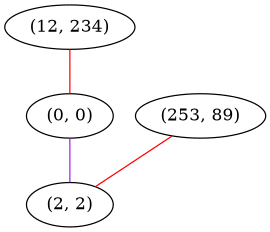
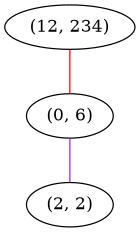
node "(0, 0)": label "(0, 0)" -> "(0, 6)"
node "(253, 89)": removed
